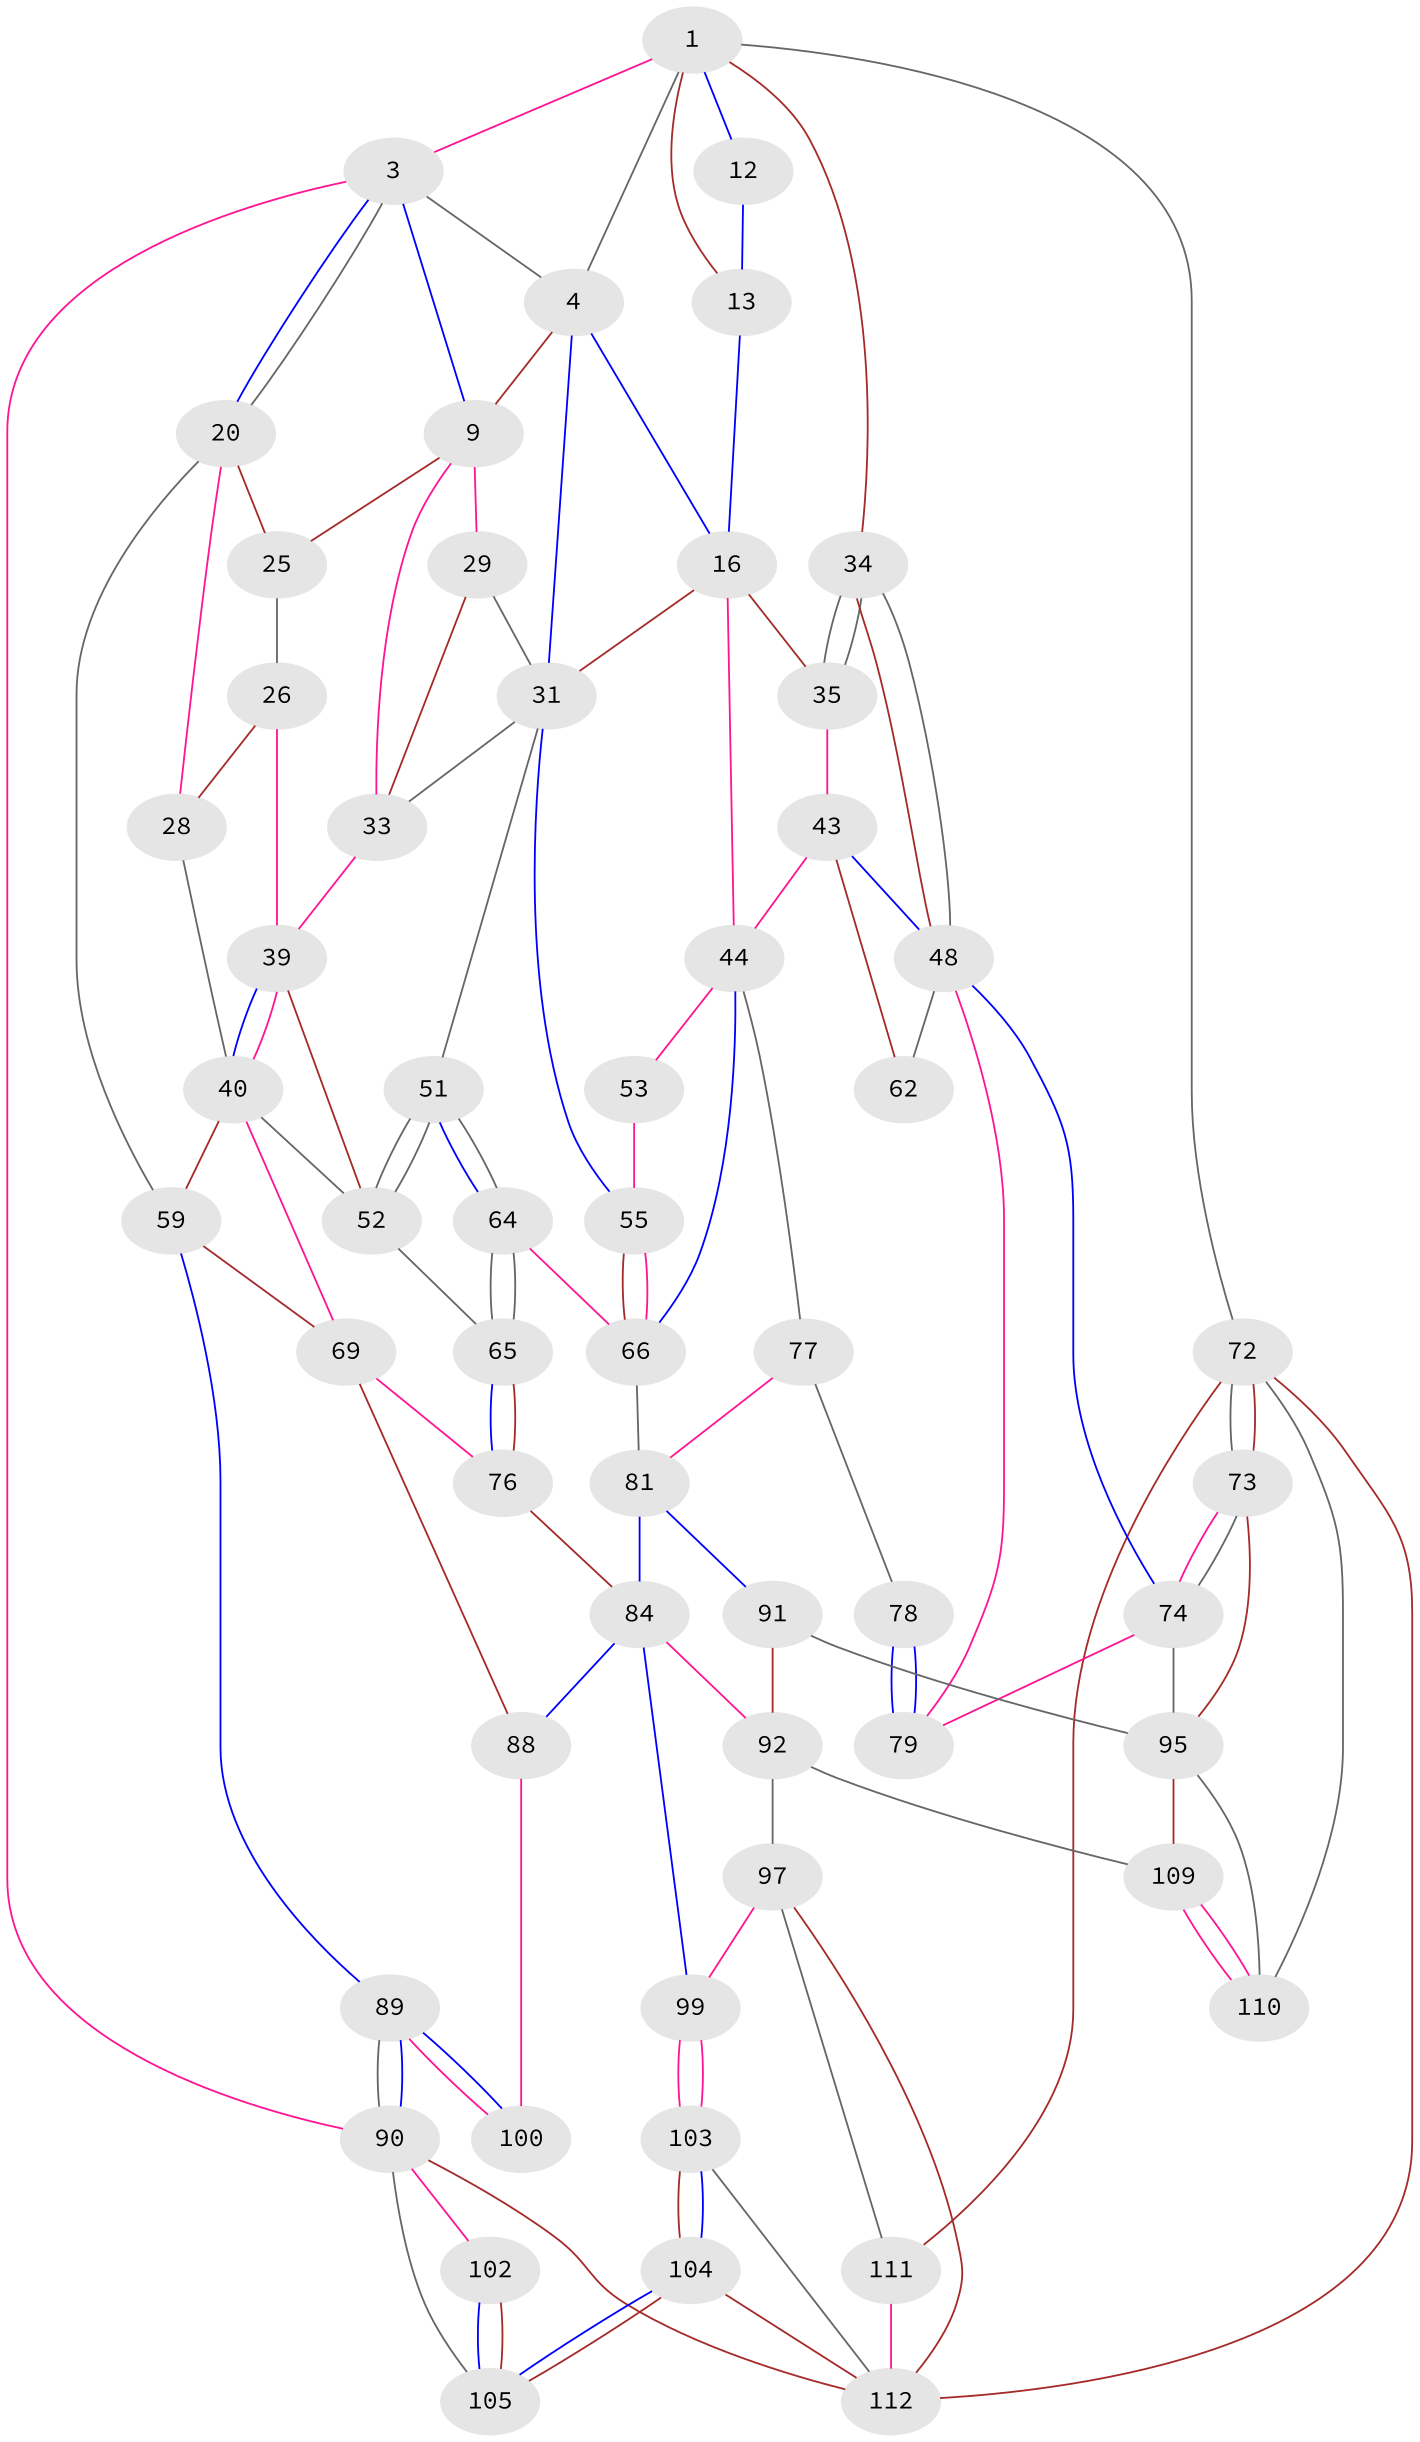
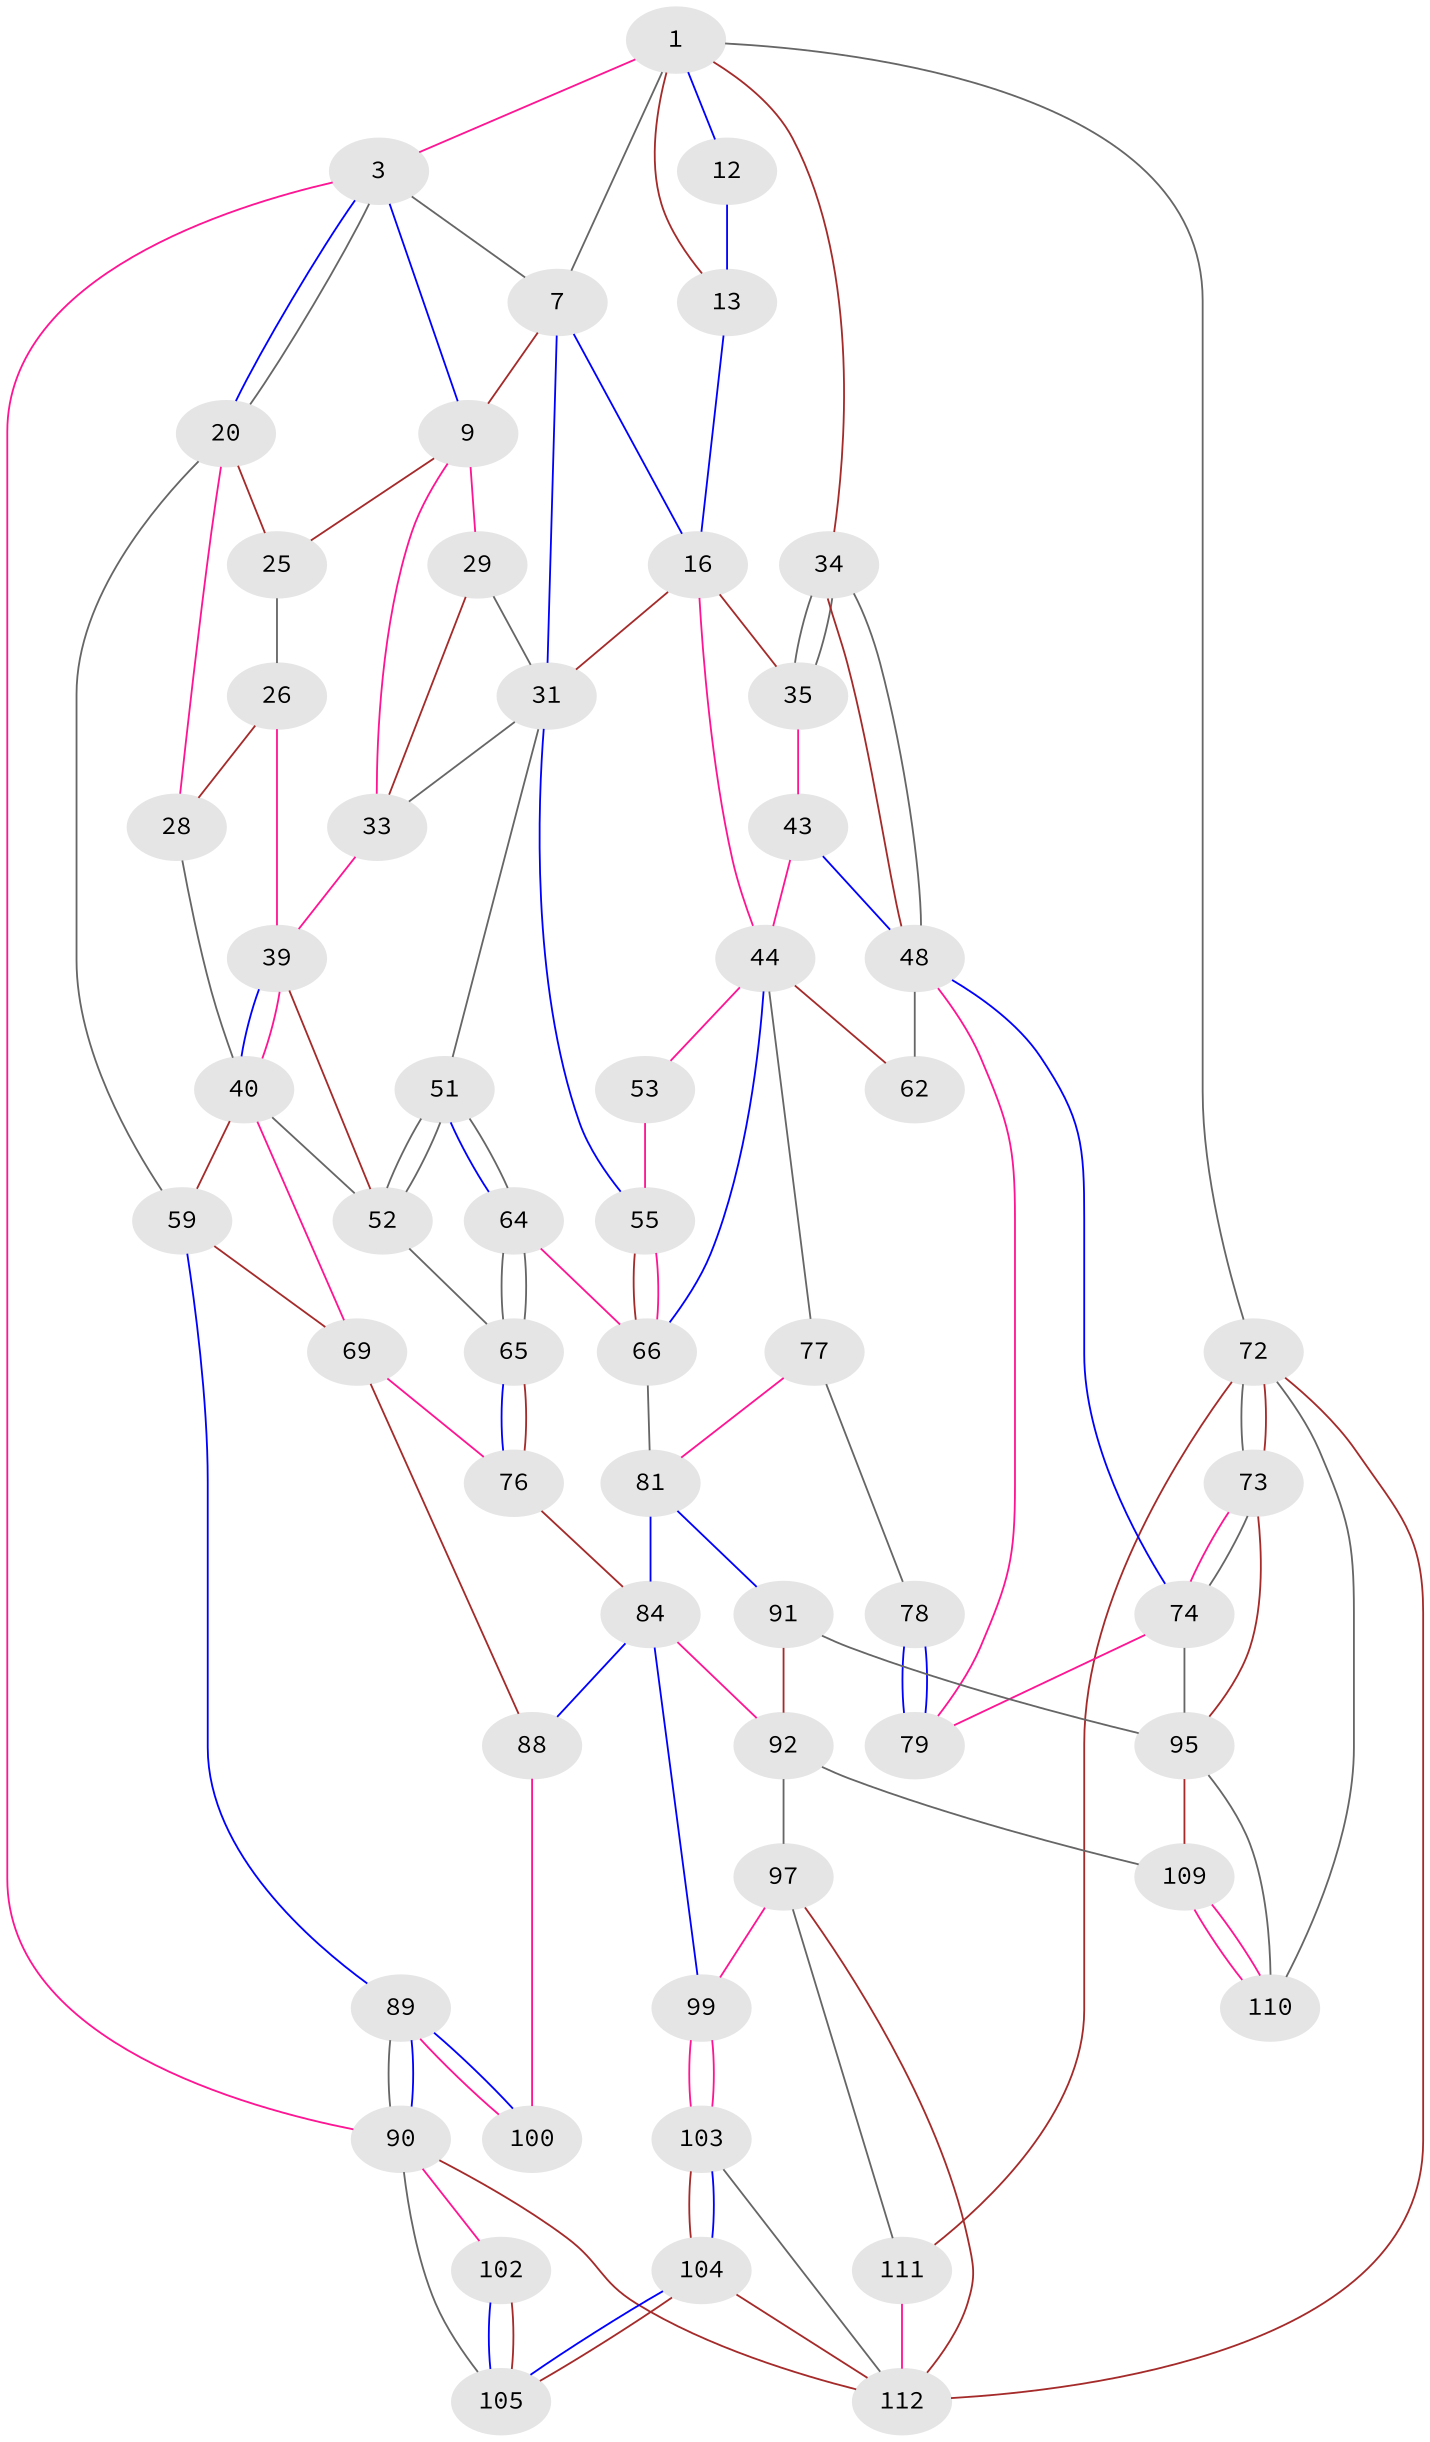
node "4": label "4" -> "7"
edge "43" -- "62": now "44" -- "62"
